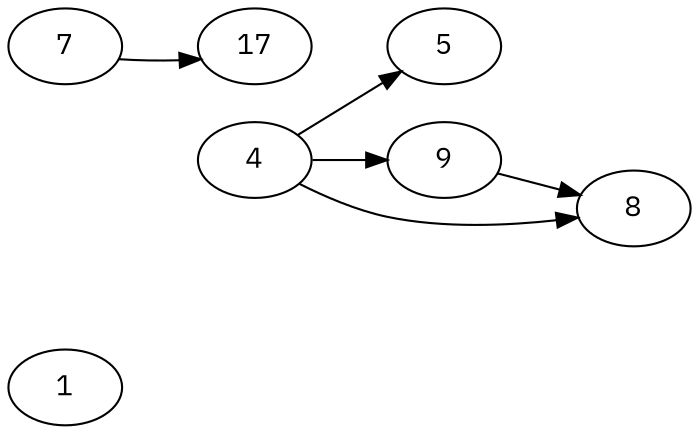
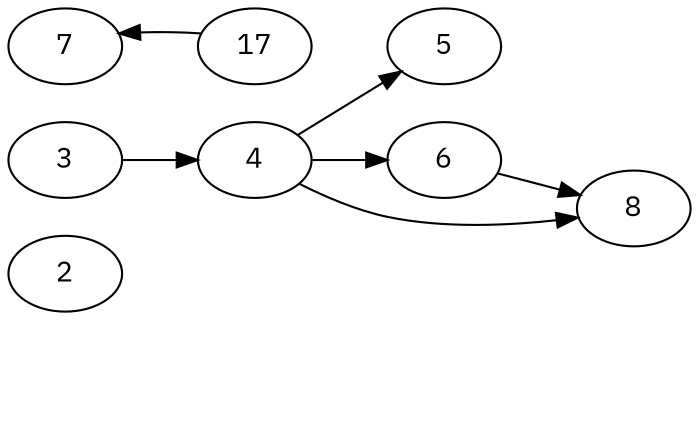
edge "7" -> "17": reversed
node "3": added
node "9": label "9" -> "6"
node "2": added
node "1": removed
